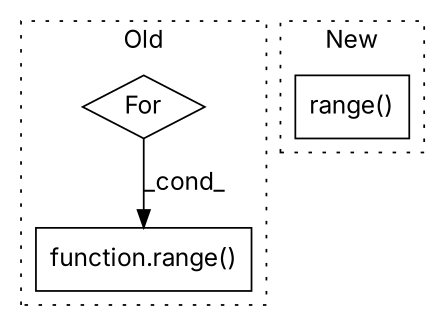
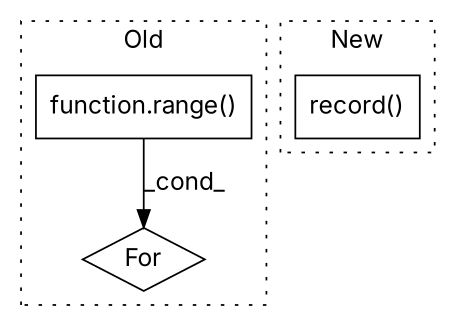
node "range()": label "range()" -> "record()"
edge "For" -> "function.range()": reversed
